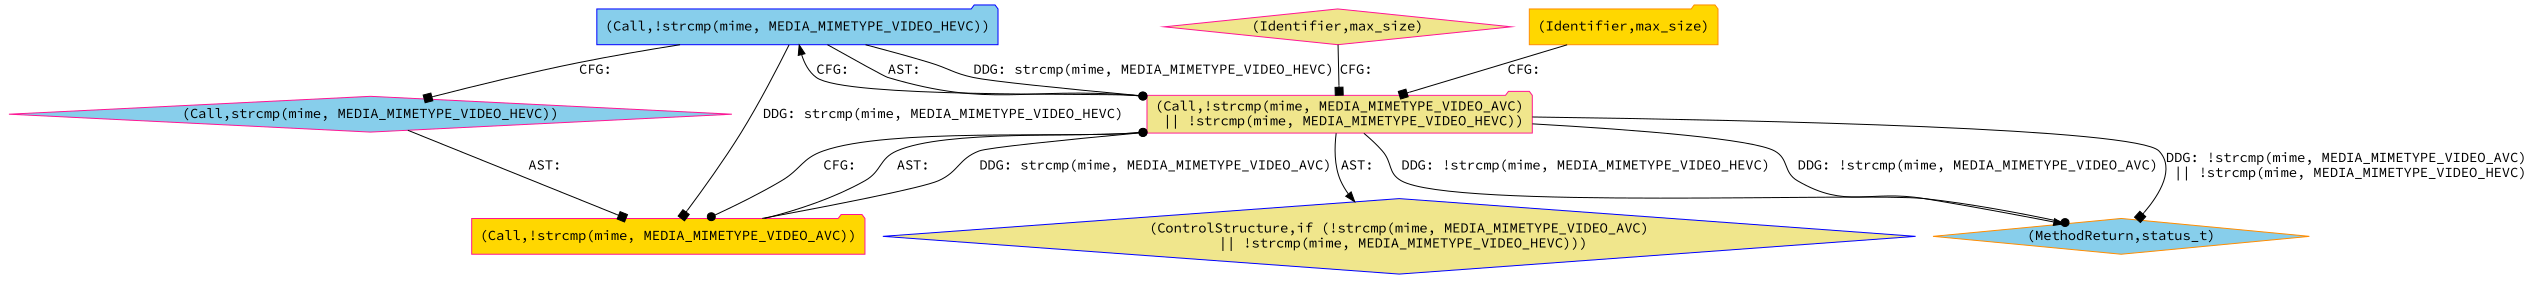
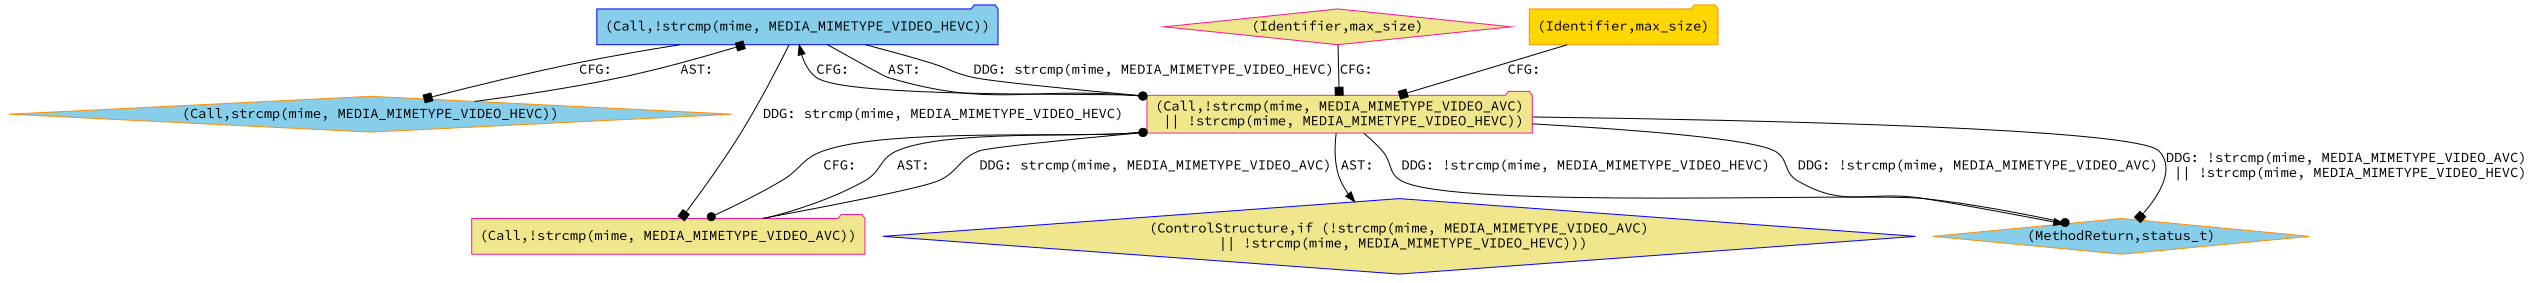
node "(Call,strcmp(mime, MEDIA_MIMETYPE_VIDEO_HEVC))": color deeppink -> darkorange
edge "(Call,strcmp(mime, MEDIA_MIMETYPE_VIDEO_HEVC))" -> "(Call,!strcmp(mime, MEDIA_MIMETYPE_VIDEO_AVC))": now "(Call,strcmp(mime, MEDIA_MIMETYPE_VIDEO_HEVC))" -> "(Call,!strcmp(mime, MEDIA_MIMETYPE_VIDEO_HEVC))"
node "(Call,!strcmp(mime, MEDIA_MIMETYPE_VIDEO_AVC))": fillcolor gold -> khaki
